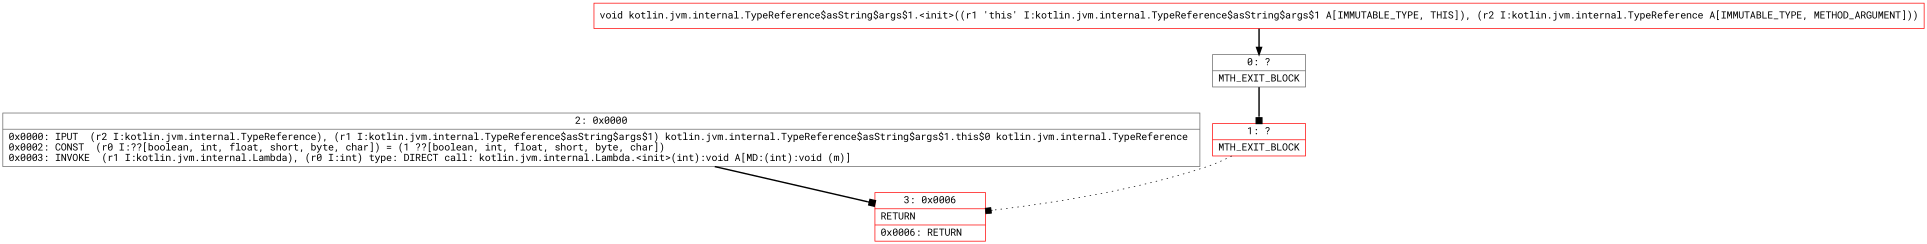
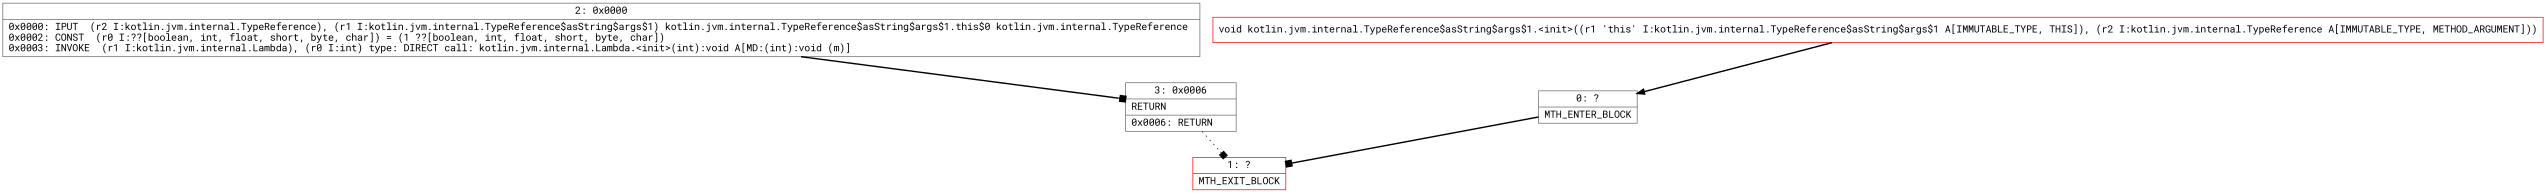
node "0: ?": text "MTH_EXIT_BLOCK" -> "MTH_ENTER_BLOCK"
edge "1: ?" -> "3: 0x0006": reversed
node "3: 0x0006": color red -> gray40
